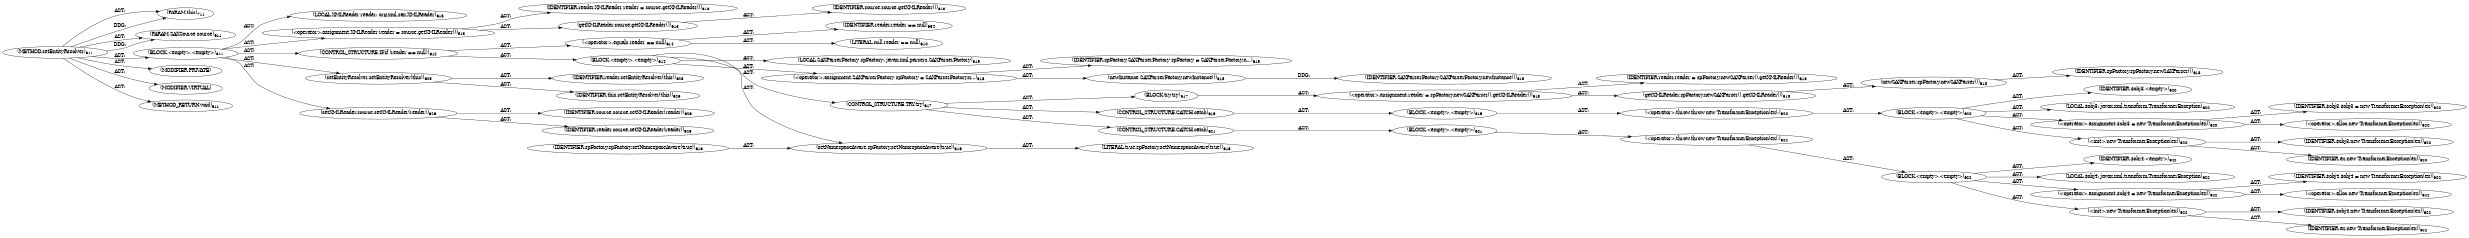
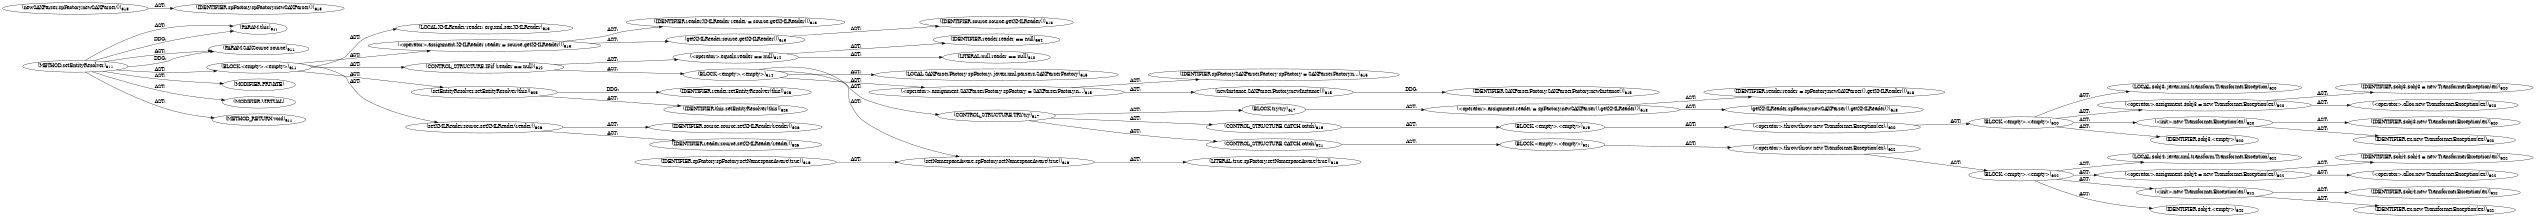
node "(PARAM,this)": text "711" -> "611"
edge "(setEntityResolver,setEntityResolver(this))" -> "(IDENTIFIER,reader,setEntityResolver(this))": label "AST: " -> "DDG: "
edge "(getXMLReader,spFactory.newSAXParser().getXMLReader())" -> "(newSAXParser,spFactory.newSAXParser())": removed, label "AST:"
